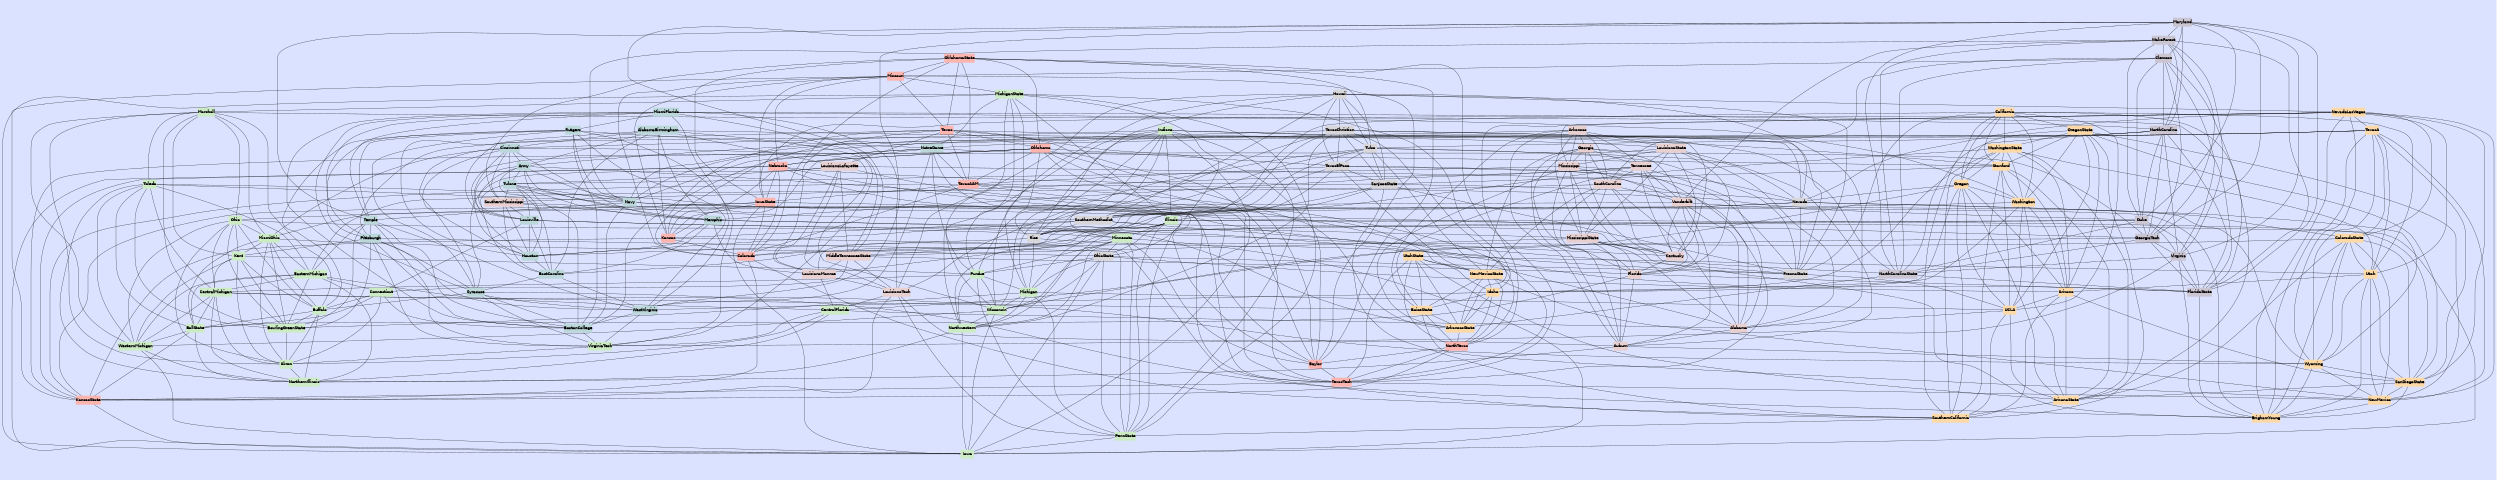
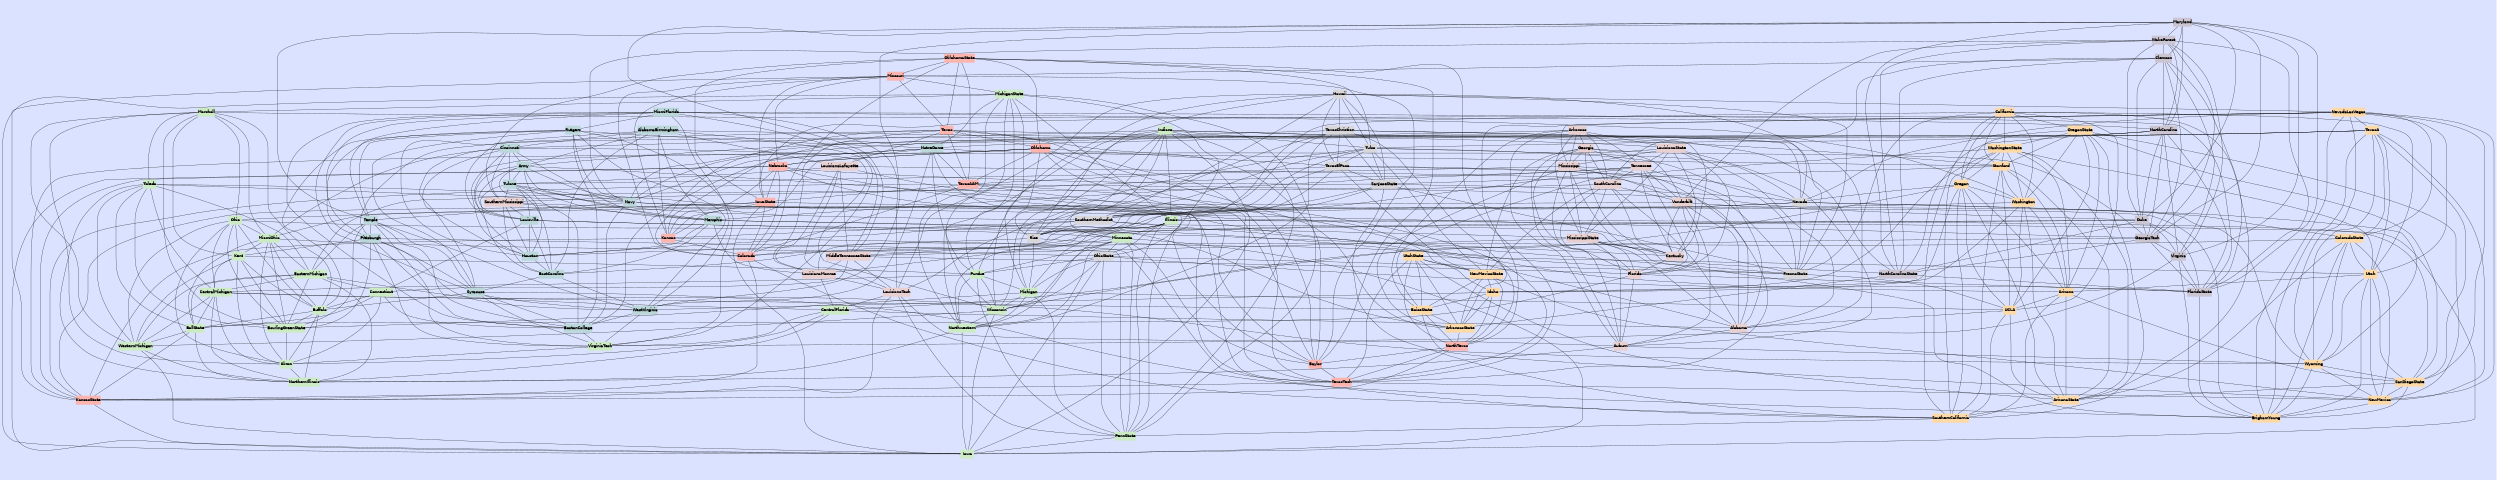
edge "MichiganState" -- "Idaho": now "MichiganState" -- "Northwestern"
edge "TexasChristian" -- "Tulsa": now "Indiana" -- "Tulsa"
edge "LouisianaLafayette" -- "Syracuse": now "Temple" -- "Syracuse"
edge "Virginia" -- "NorthCarolinaState": removed
edge "ColoradoState" -- "SanDiegoState": removed
